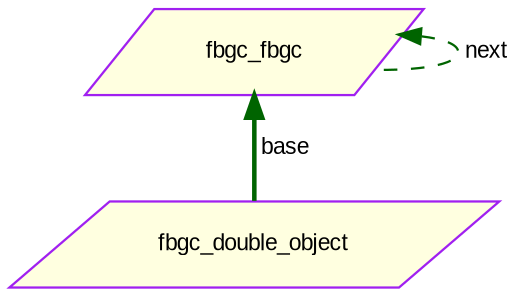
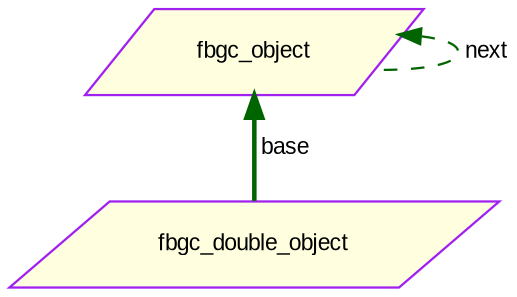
node "fbgc_fbgc": label "fbgc_fbgc" -> "fbgc_object"
